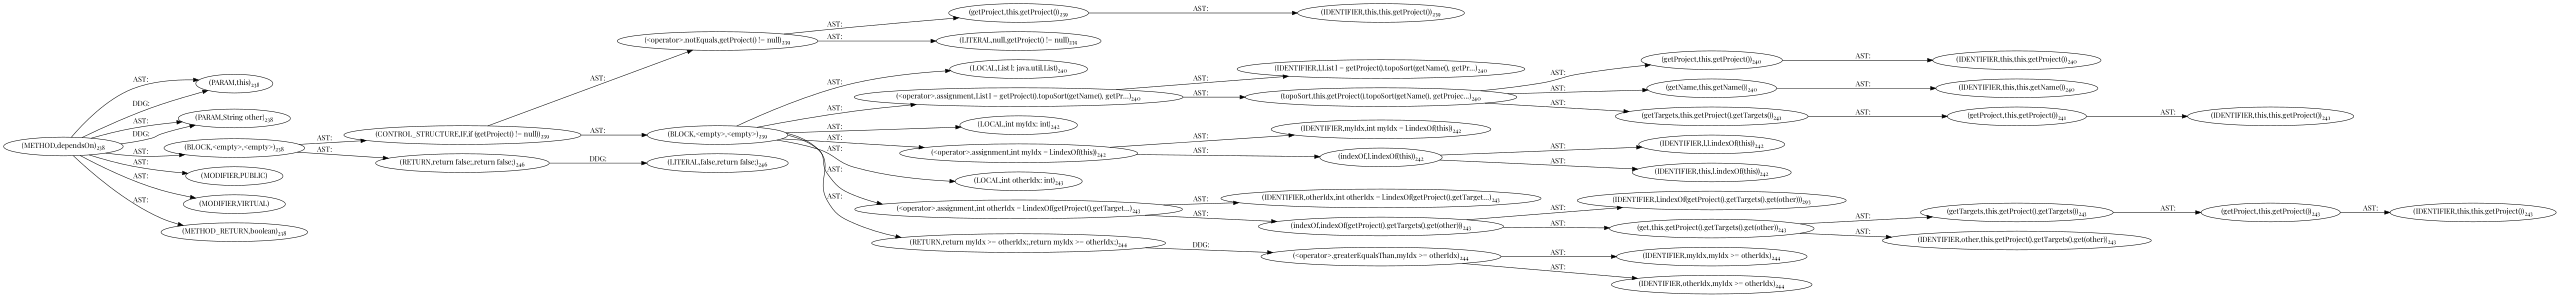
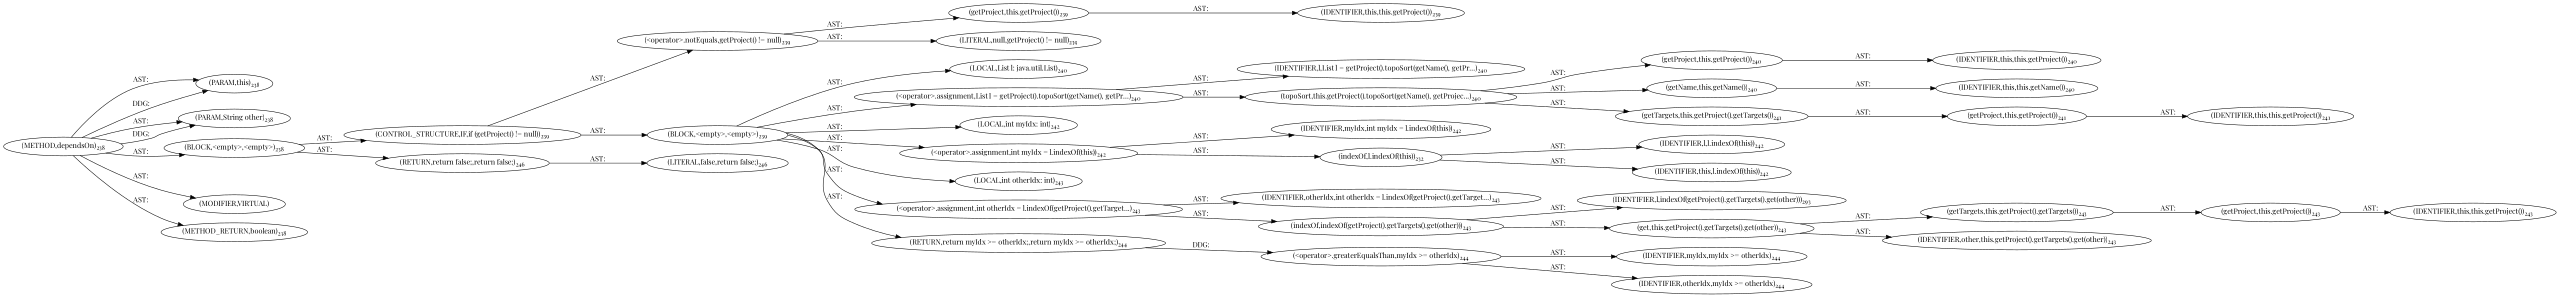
node "(indexOf,l.indexOf(this))": text "242" -> "232"
edge "(RETURN,return false;,return false;)" -> "(LITERAL,false,return false;)": label "DDG: " -> "AST: "
node "(MODIFIER,PUBLIC)": removed
